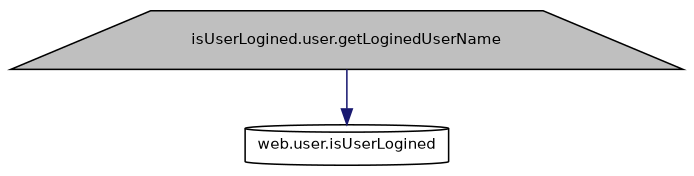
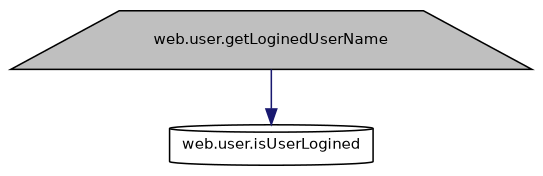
node "isUserLogined.user.getLoginedUserName": label "isUserLogined.user.getLoginedUserName" -> "web.user.getLoginedUserName"
